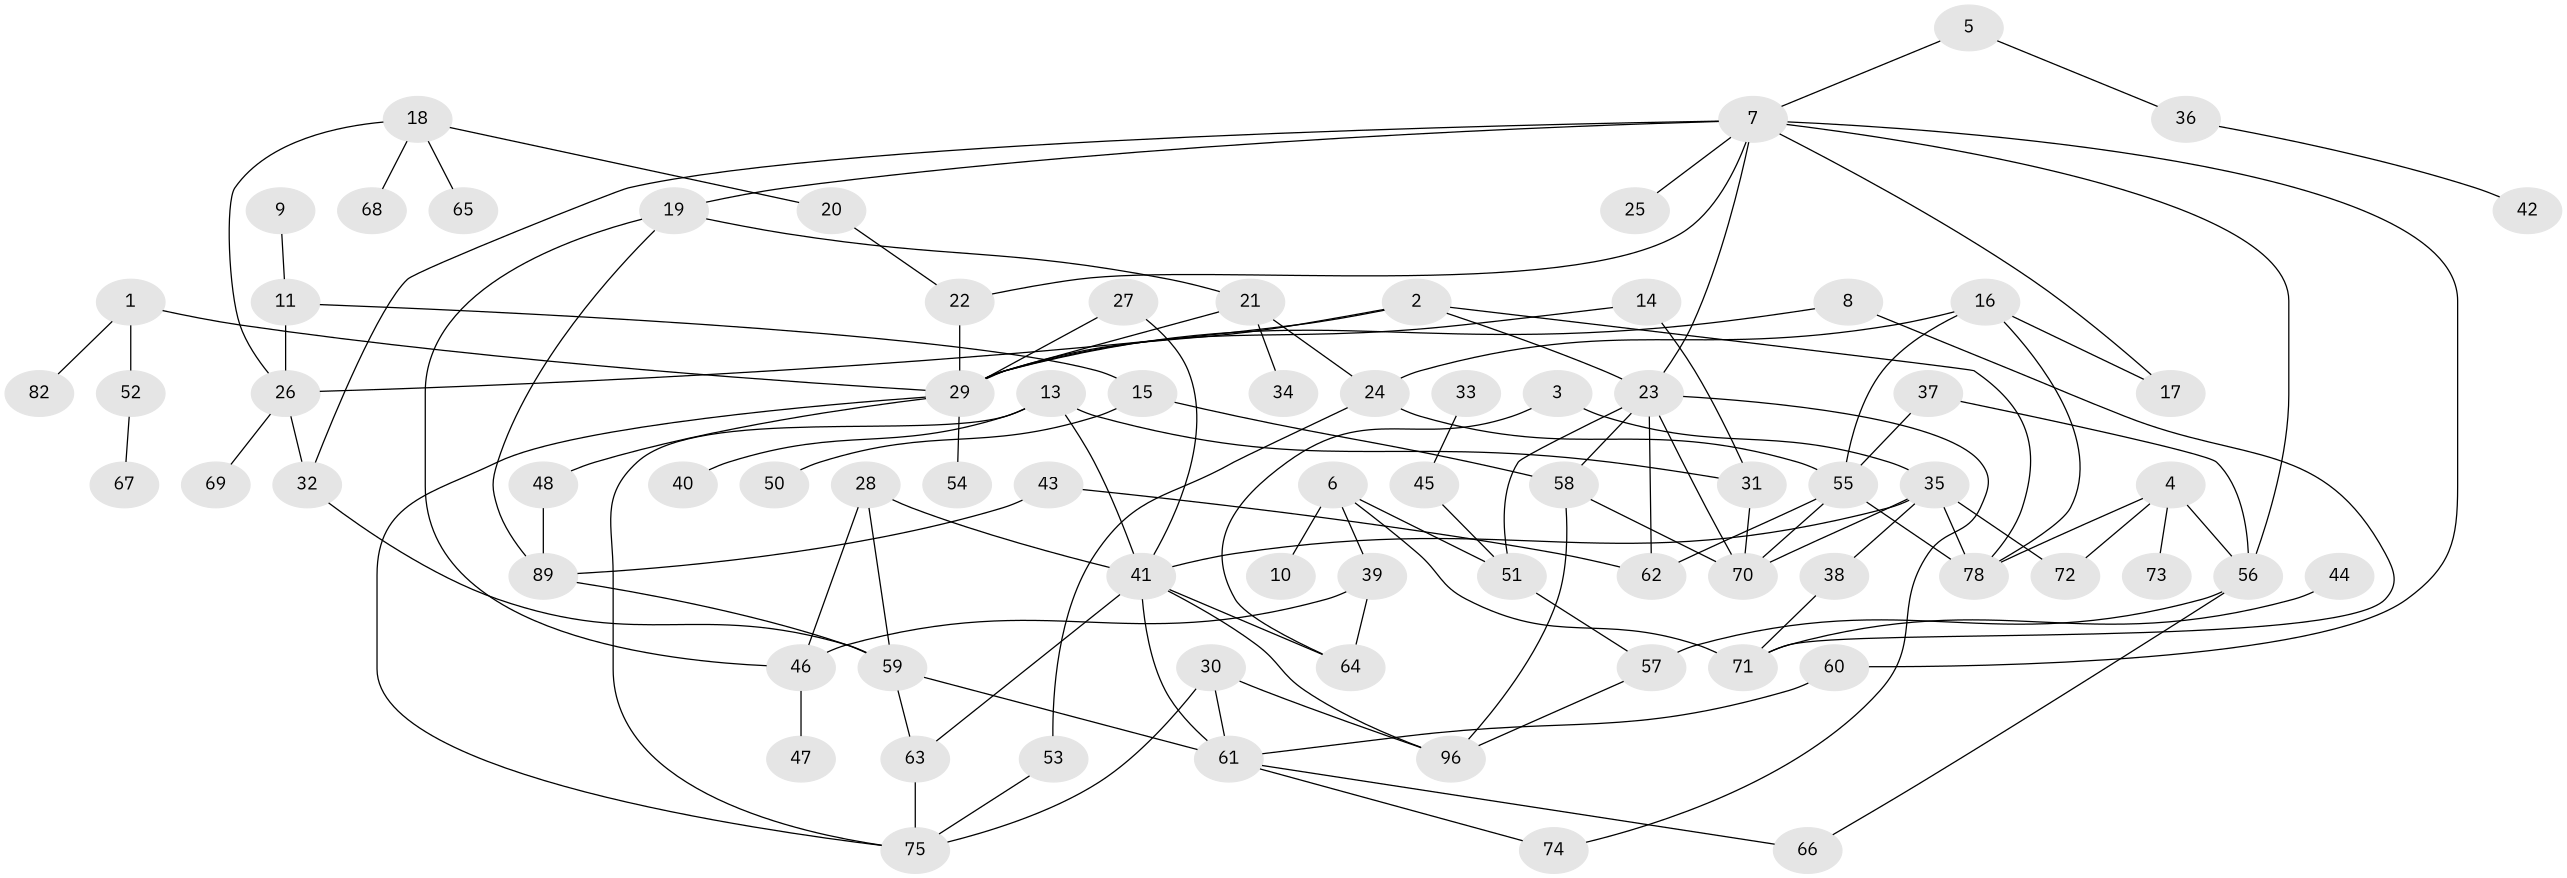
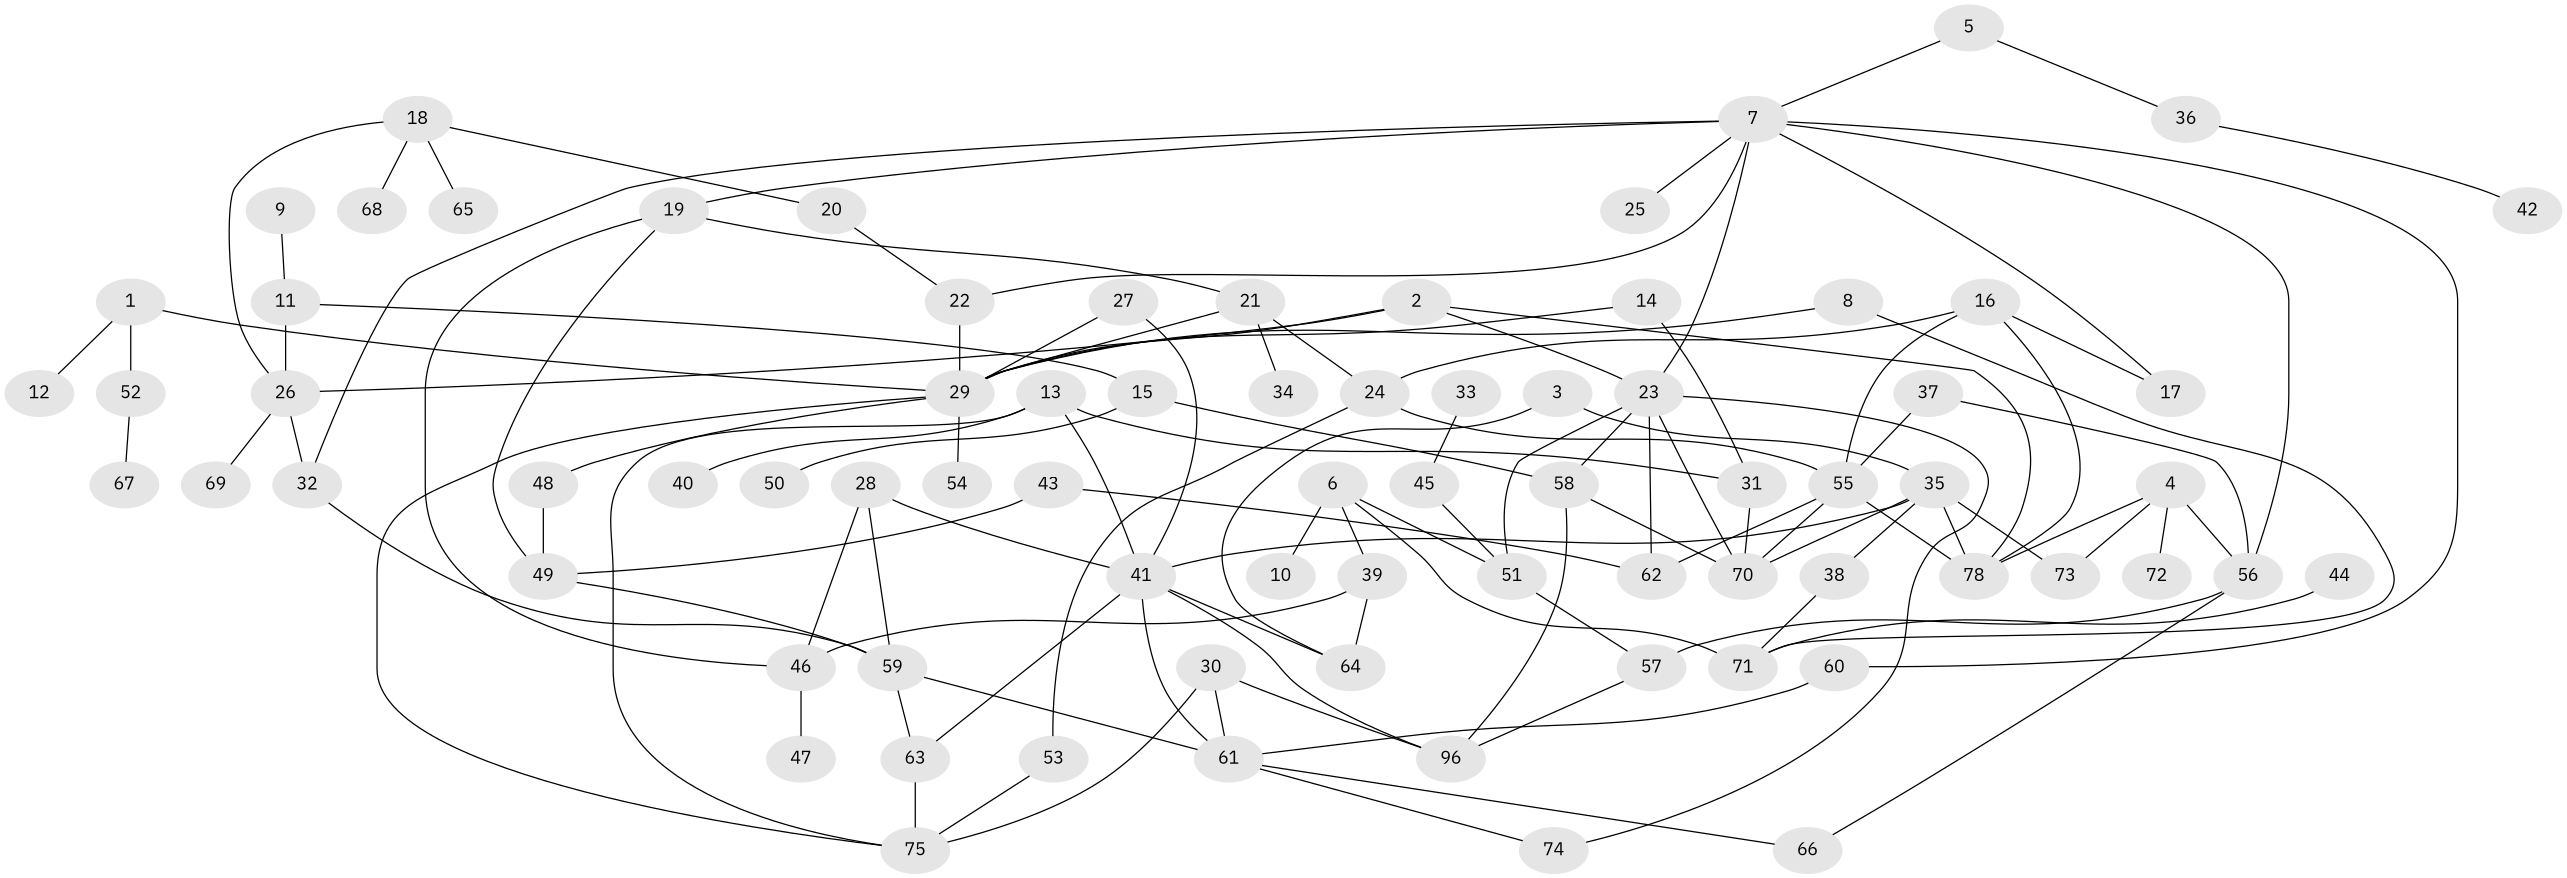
node "82": label "82" -> "12"
edge "35" -- "72": now "35" -- "73"
node "89": label "89" -> "49"
